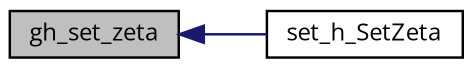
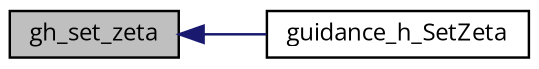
node "set_h_SetZeta": label "set_h_SetZeta" -> "guidance_h_SetZeta"
